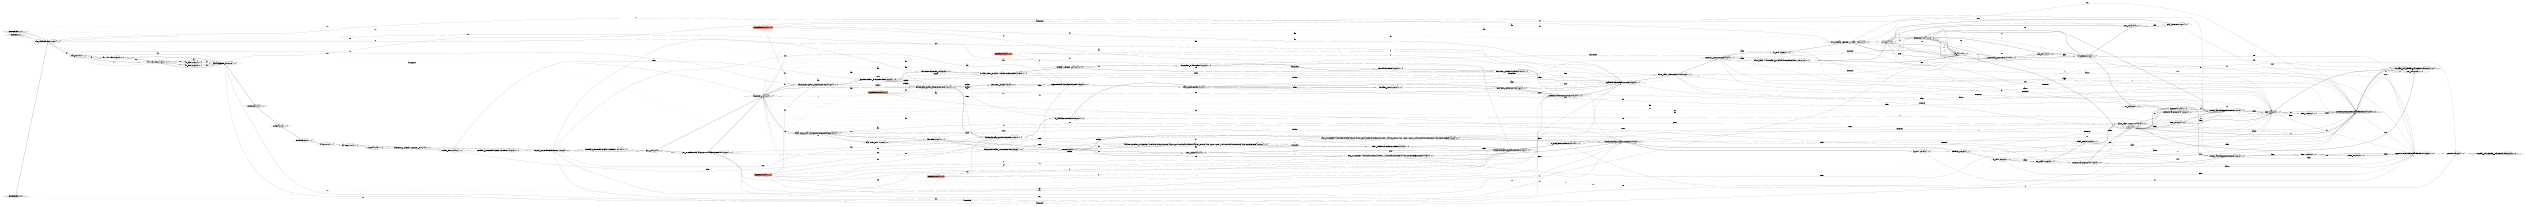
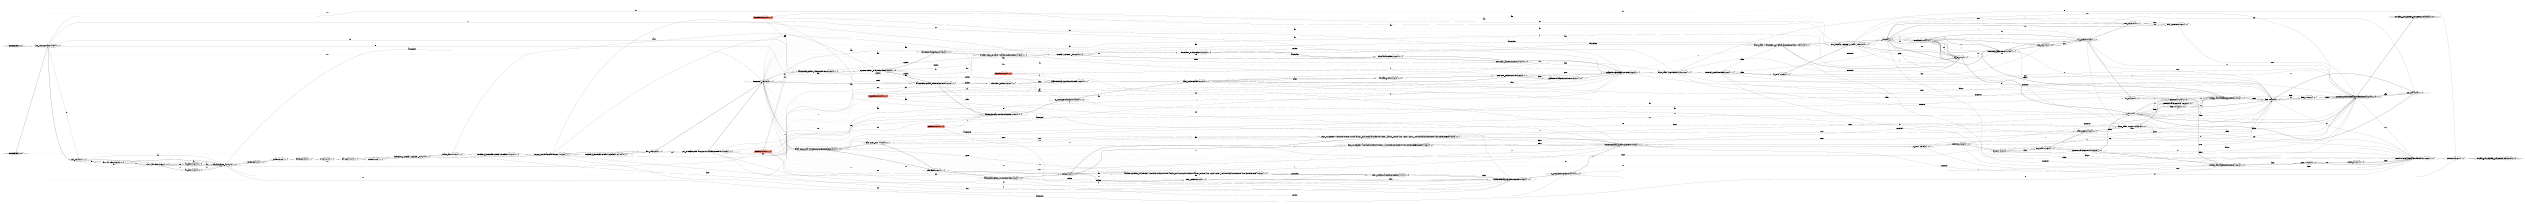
node "getDocListNC['0', '0', '1']": removed
